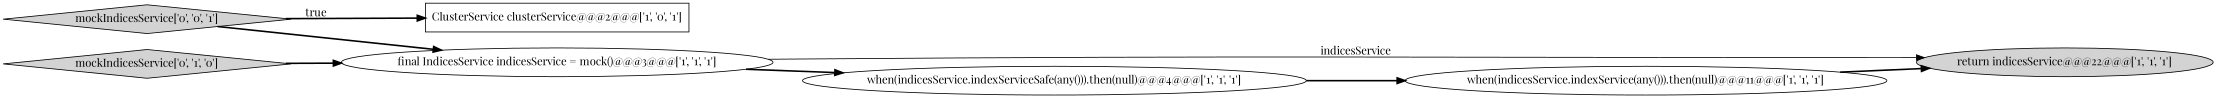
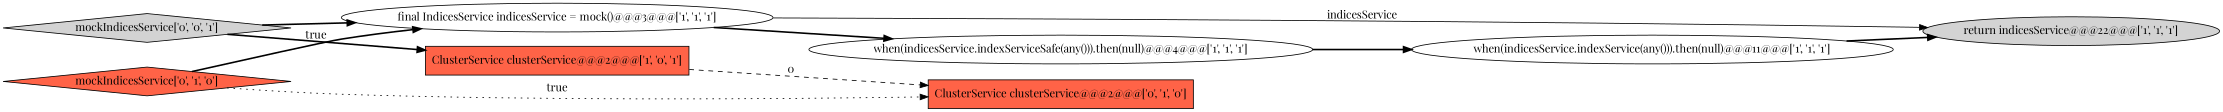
node "ClusterService clusterService@@@2@@@['1', '0', '1']": fillcolor white -> tomato
node "mockIndicesService['0', '1', '0']": fillcolor lightgray -> tomato
node "ClusterService clusterService@@@2@@@['0', '1', '0']": added
